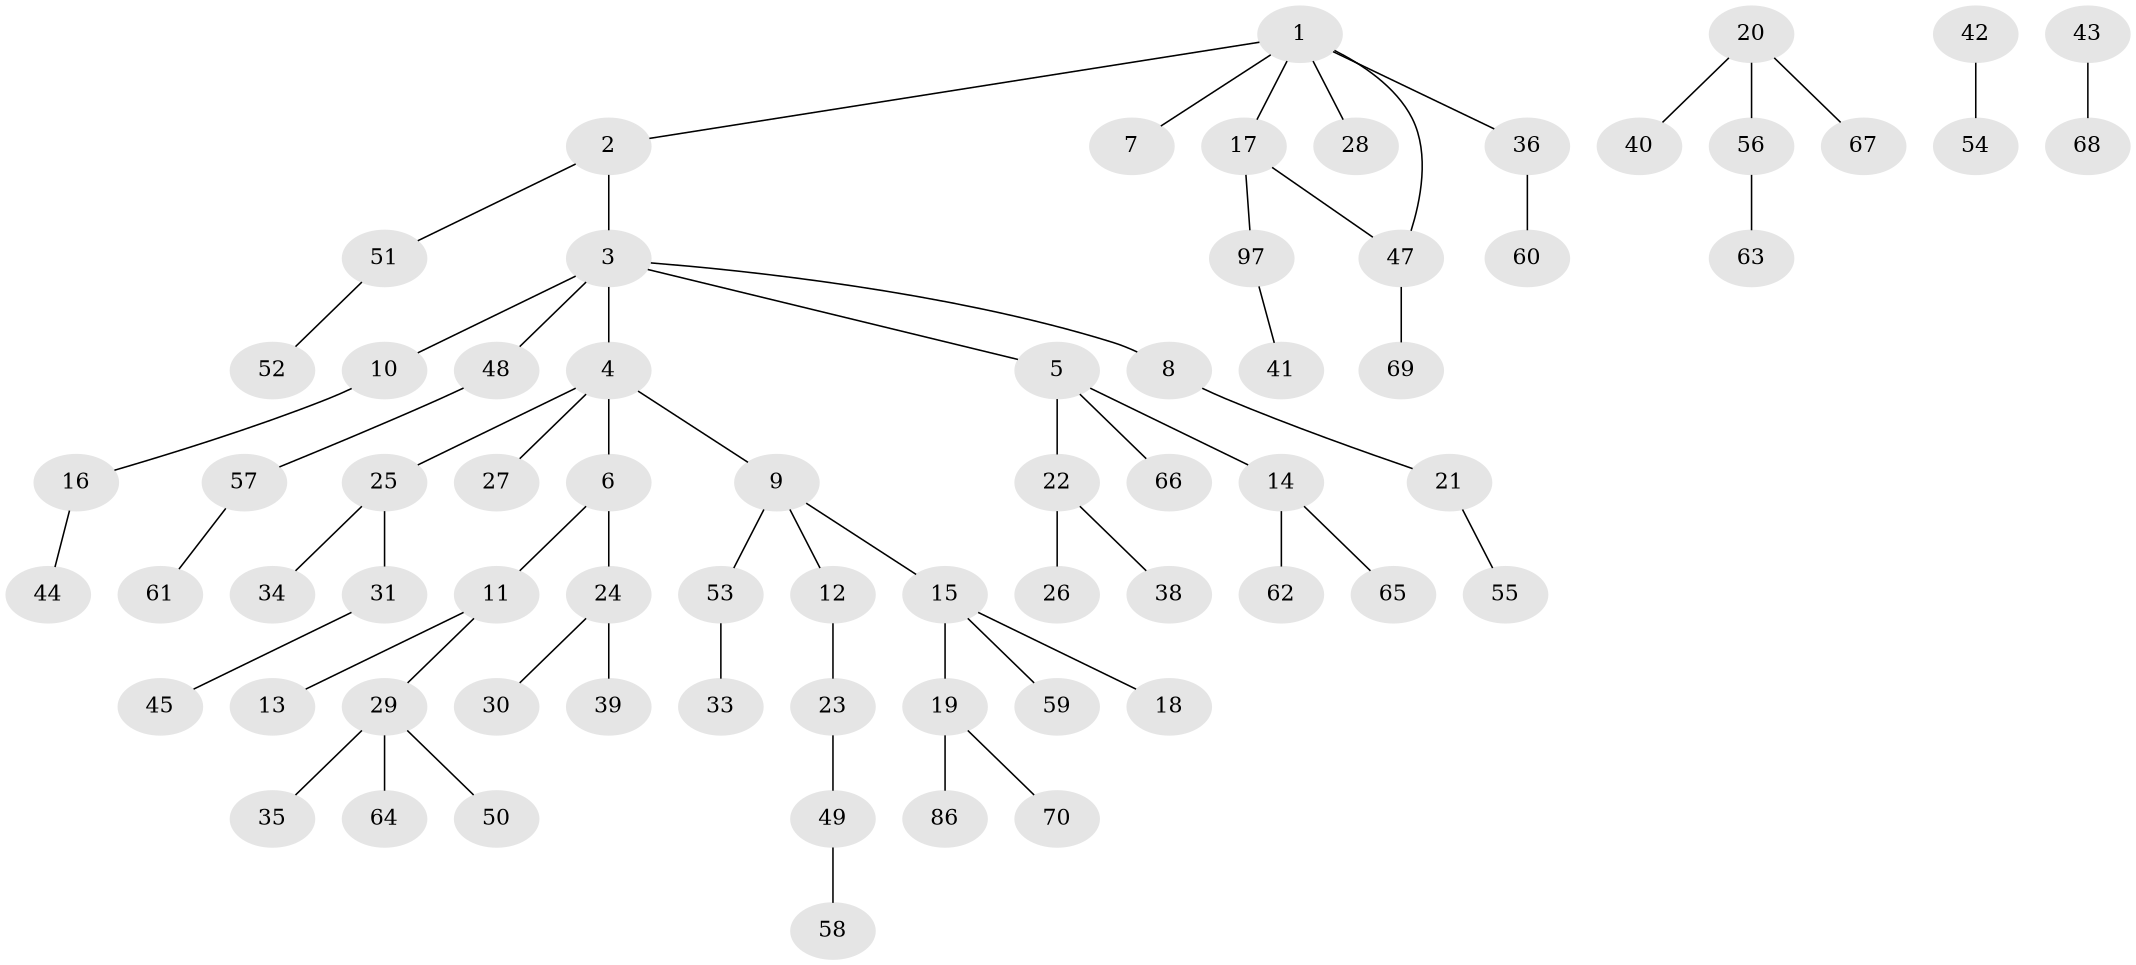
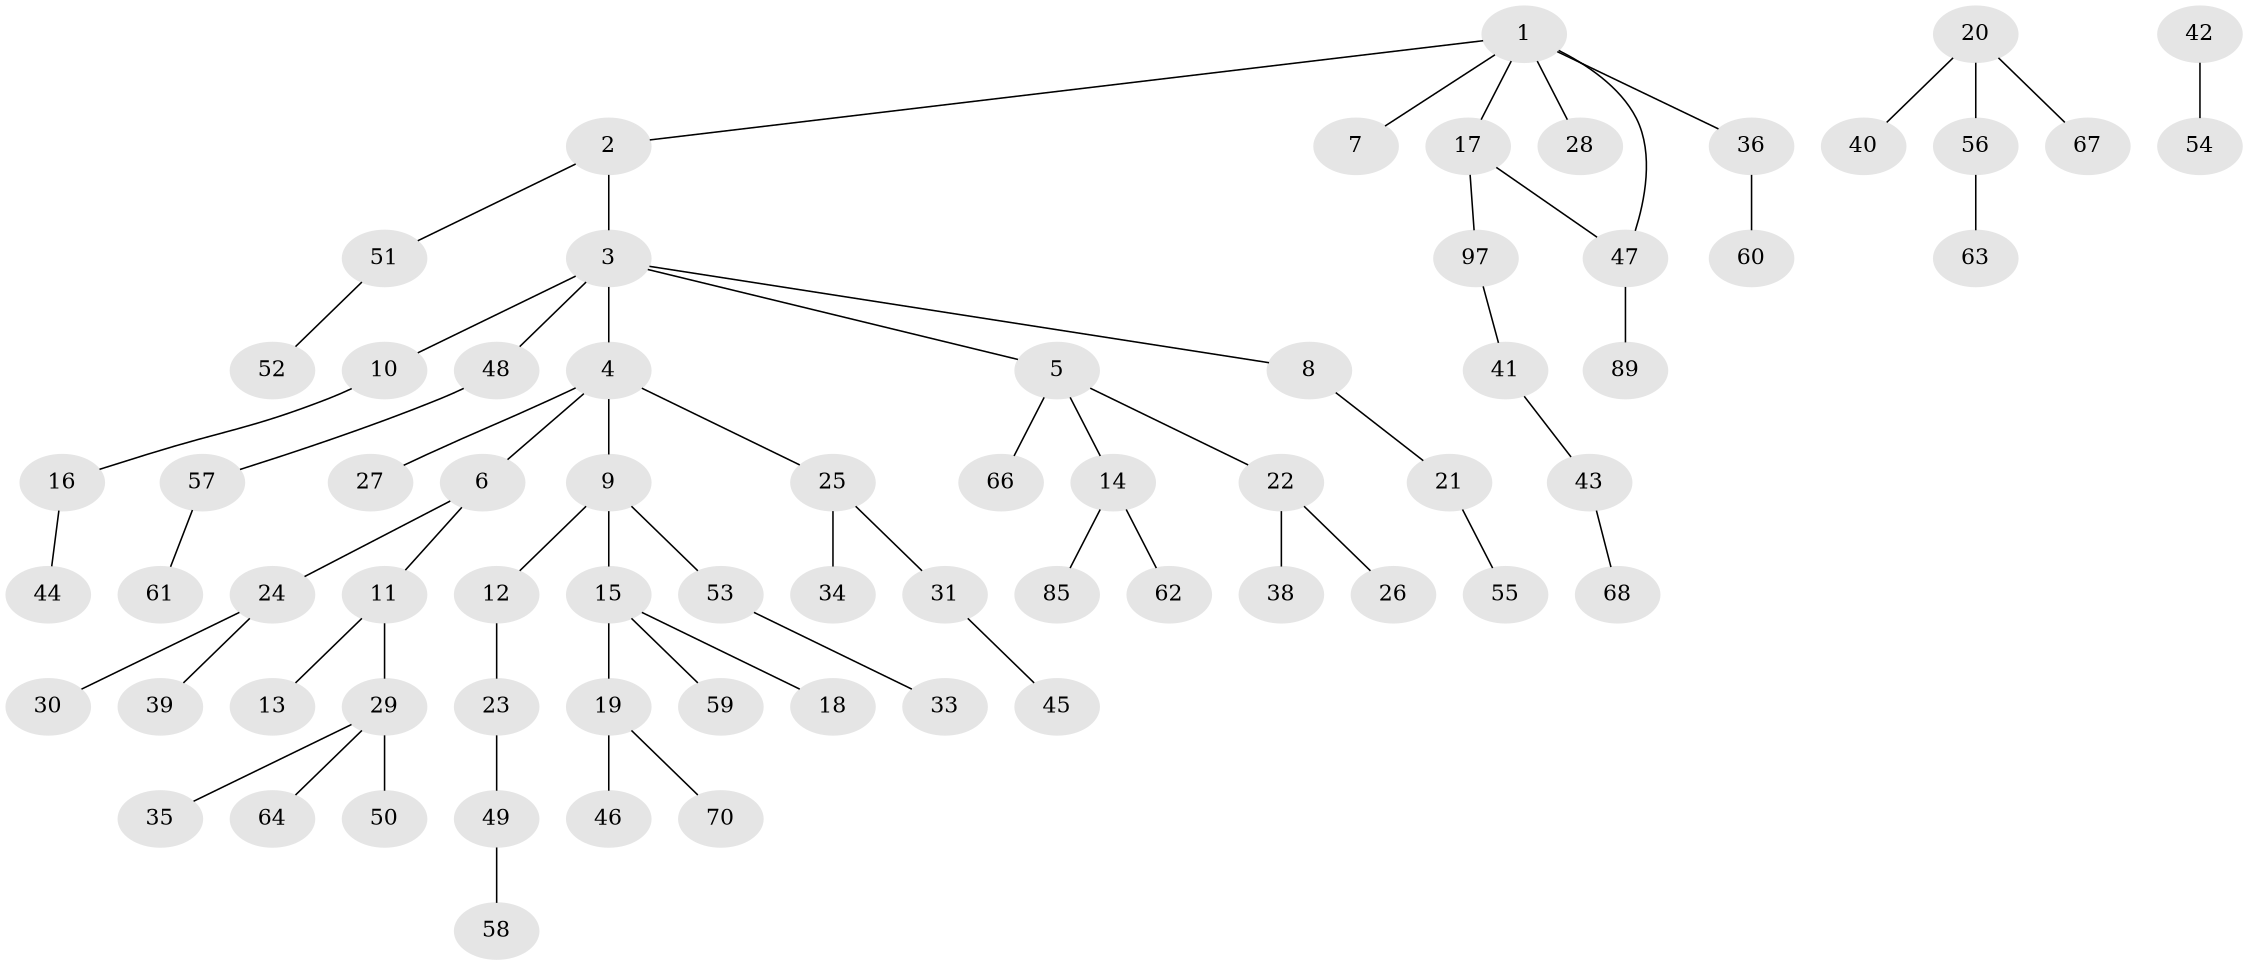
node "69": label "69" -> "89"
edge "41" -- "43": added
node "65": label "65" -> "85"
node "86": label "86" -> "46"
